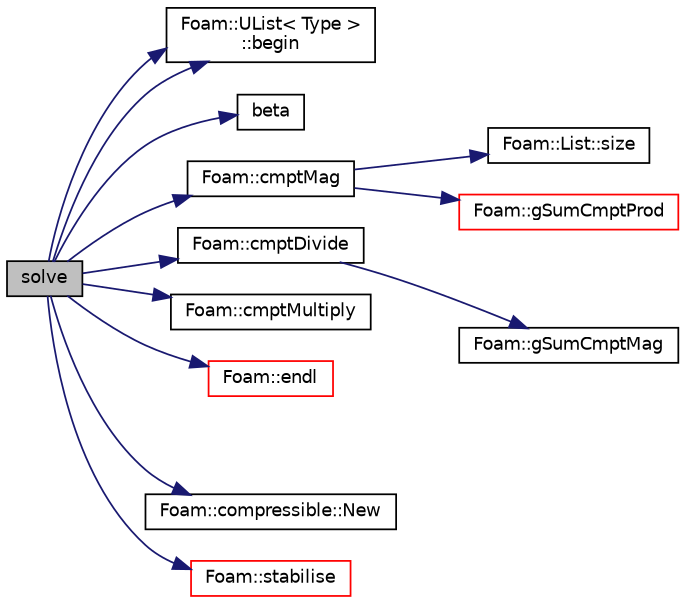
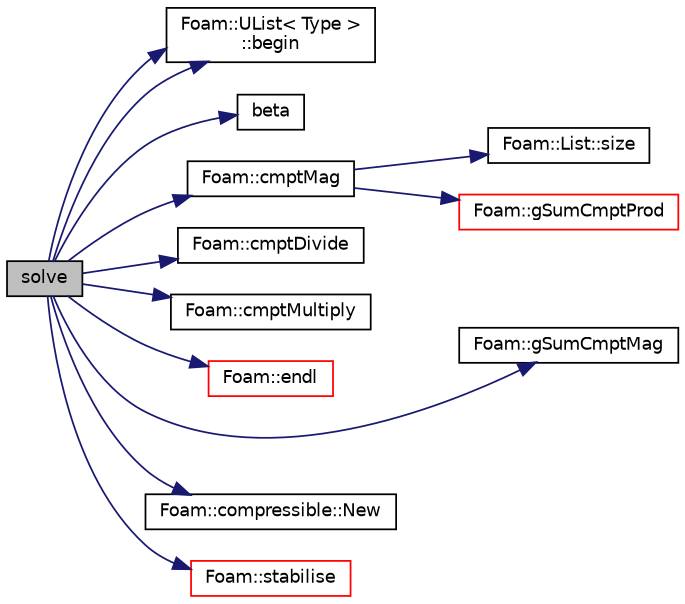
edge "Foam::cmptDivide" -> "Foam::gSumCmptMag": now "solve" -> "Foam::gSumCmptMag"
